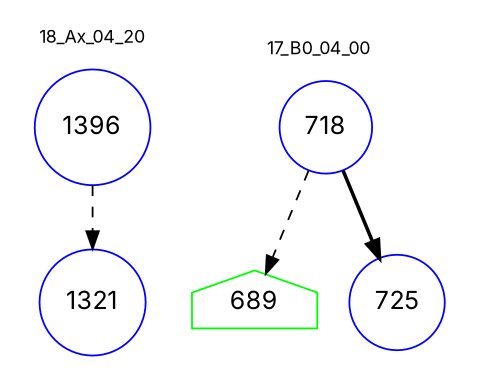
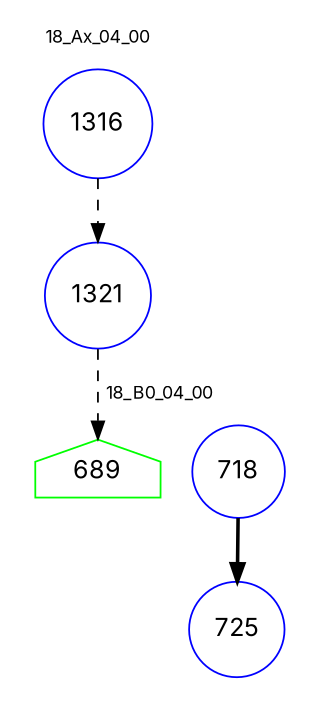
cluster "18_Ax_04_20": label "18_Ax_04_20" -> "18_Ax_04_00"
cluster "17_B0_04_00": label "17_B0_04_00" -> "18_B0_04_00"
node "1396": label "1396" -> "1316"
edge "718" -> "689": now "1321" -> "689"
